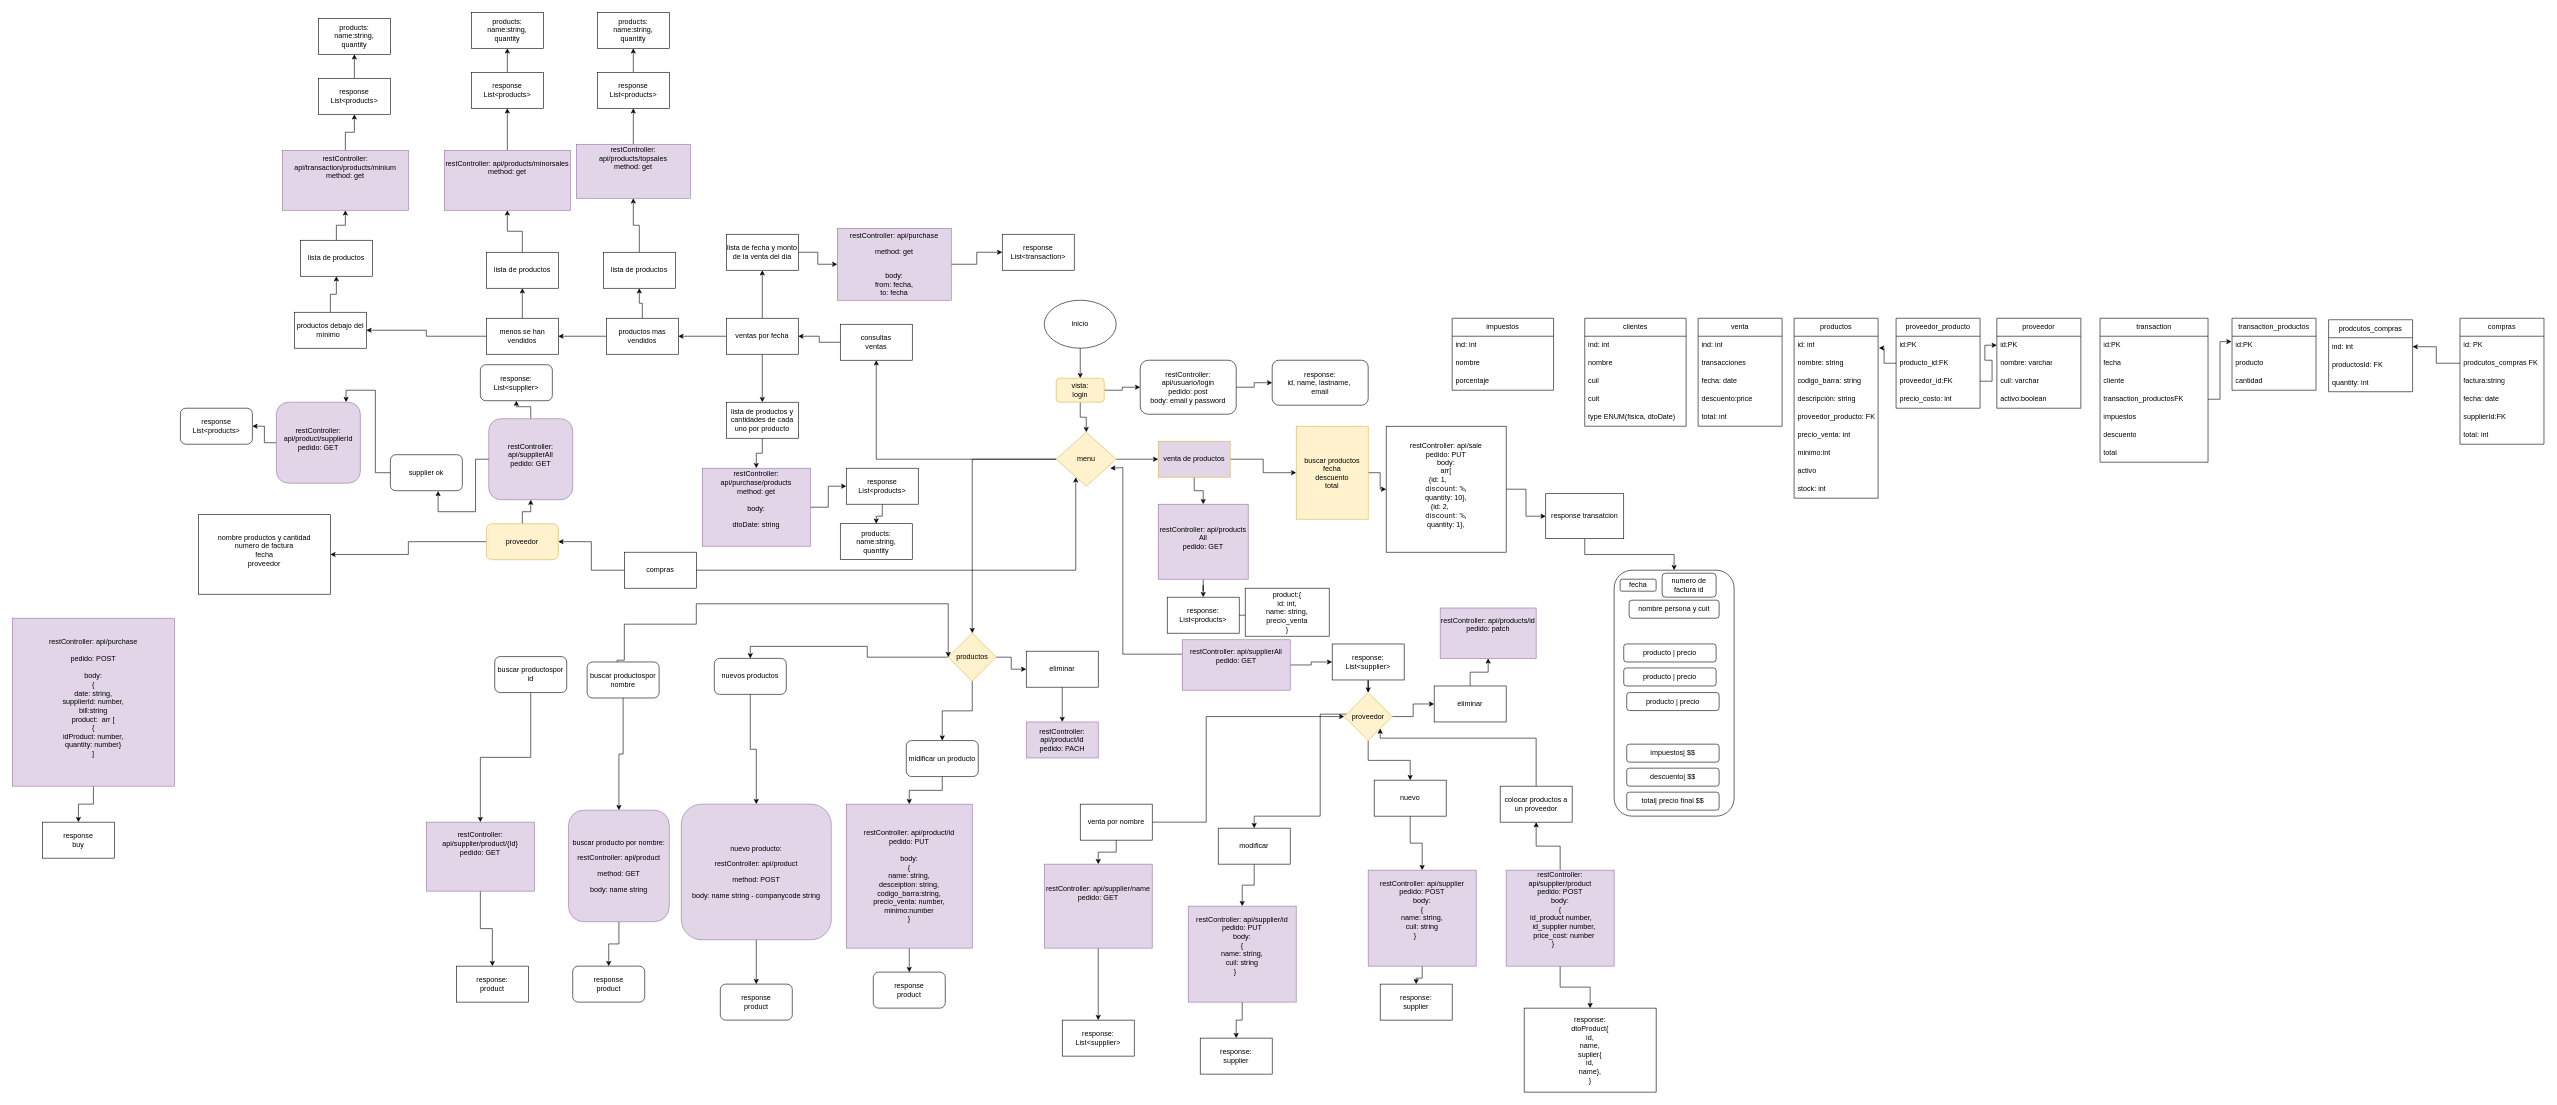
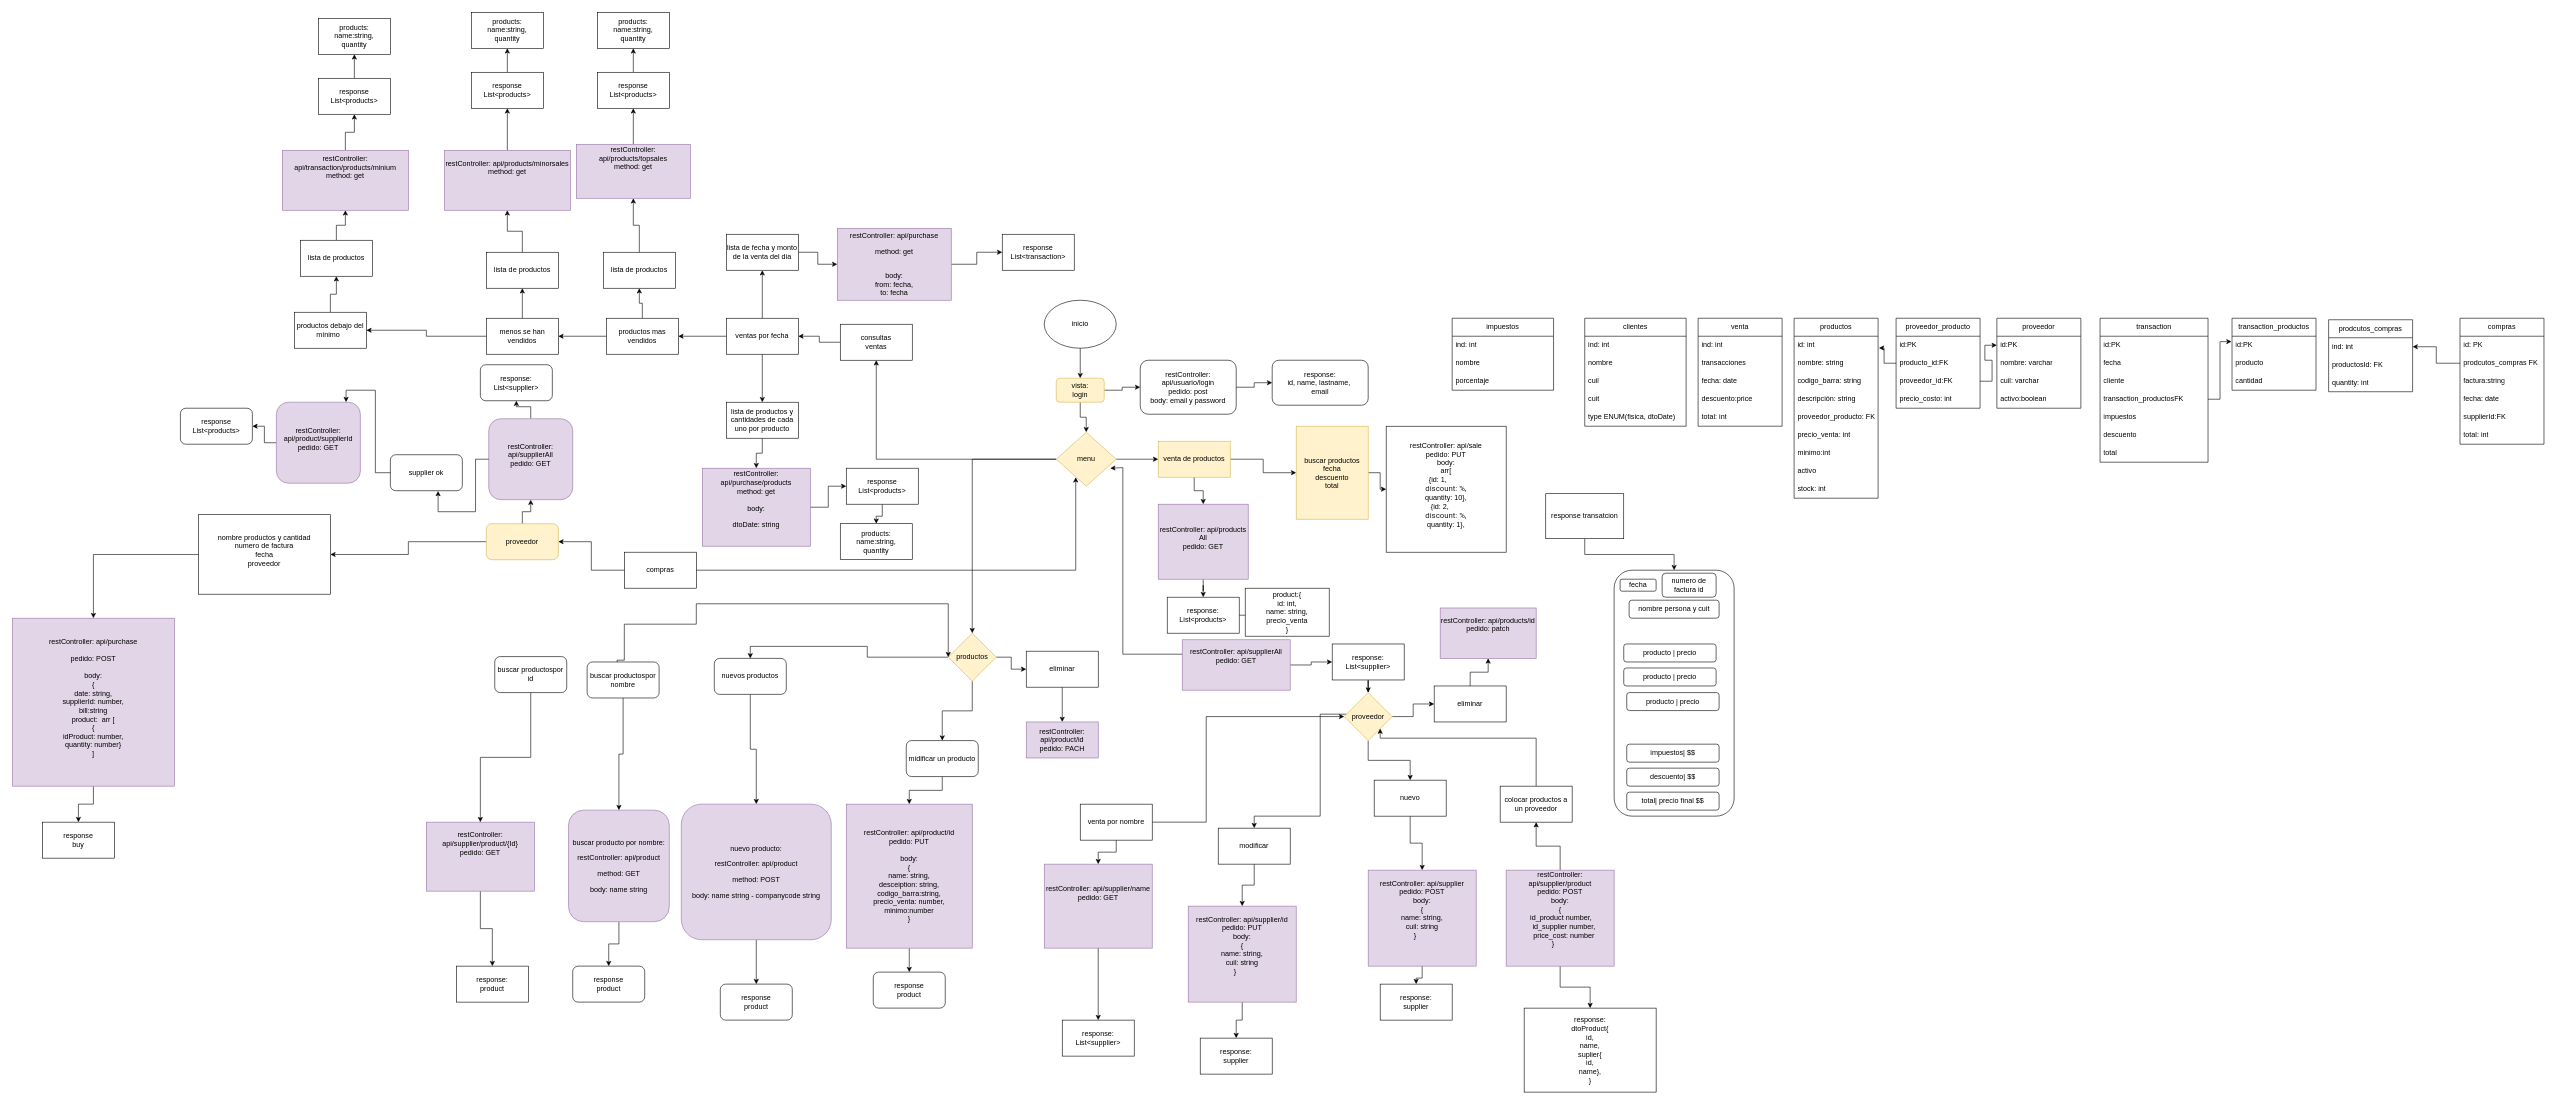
node "venta de productos": fillcolor #e1d5e7 -> #fff2cc
edge "restController: api/sale pedido: PUT body: arr[ {id: 1, discount: %, quantity: 10}, {id: 2, discount: %, quantity: 1}," -> "response transatcion": removed
edge "nombre productos y cantidad numero de factura fecha proveedor" -> "restController: api/purchase pedido: POST body: { date: string, supplierId: number, bill:string product: arr [ { idProduct: number, quantity: number} ]": added
